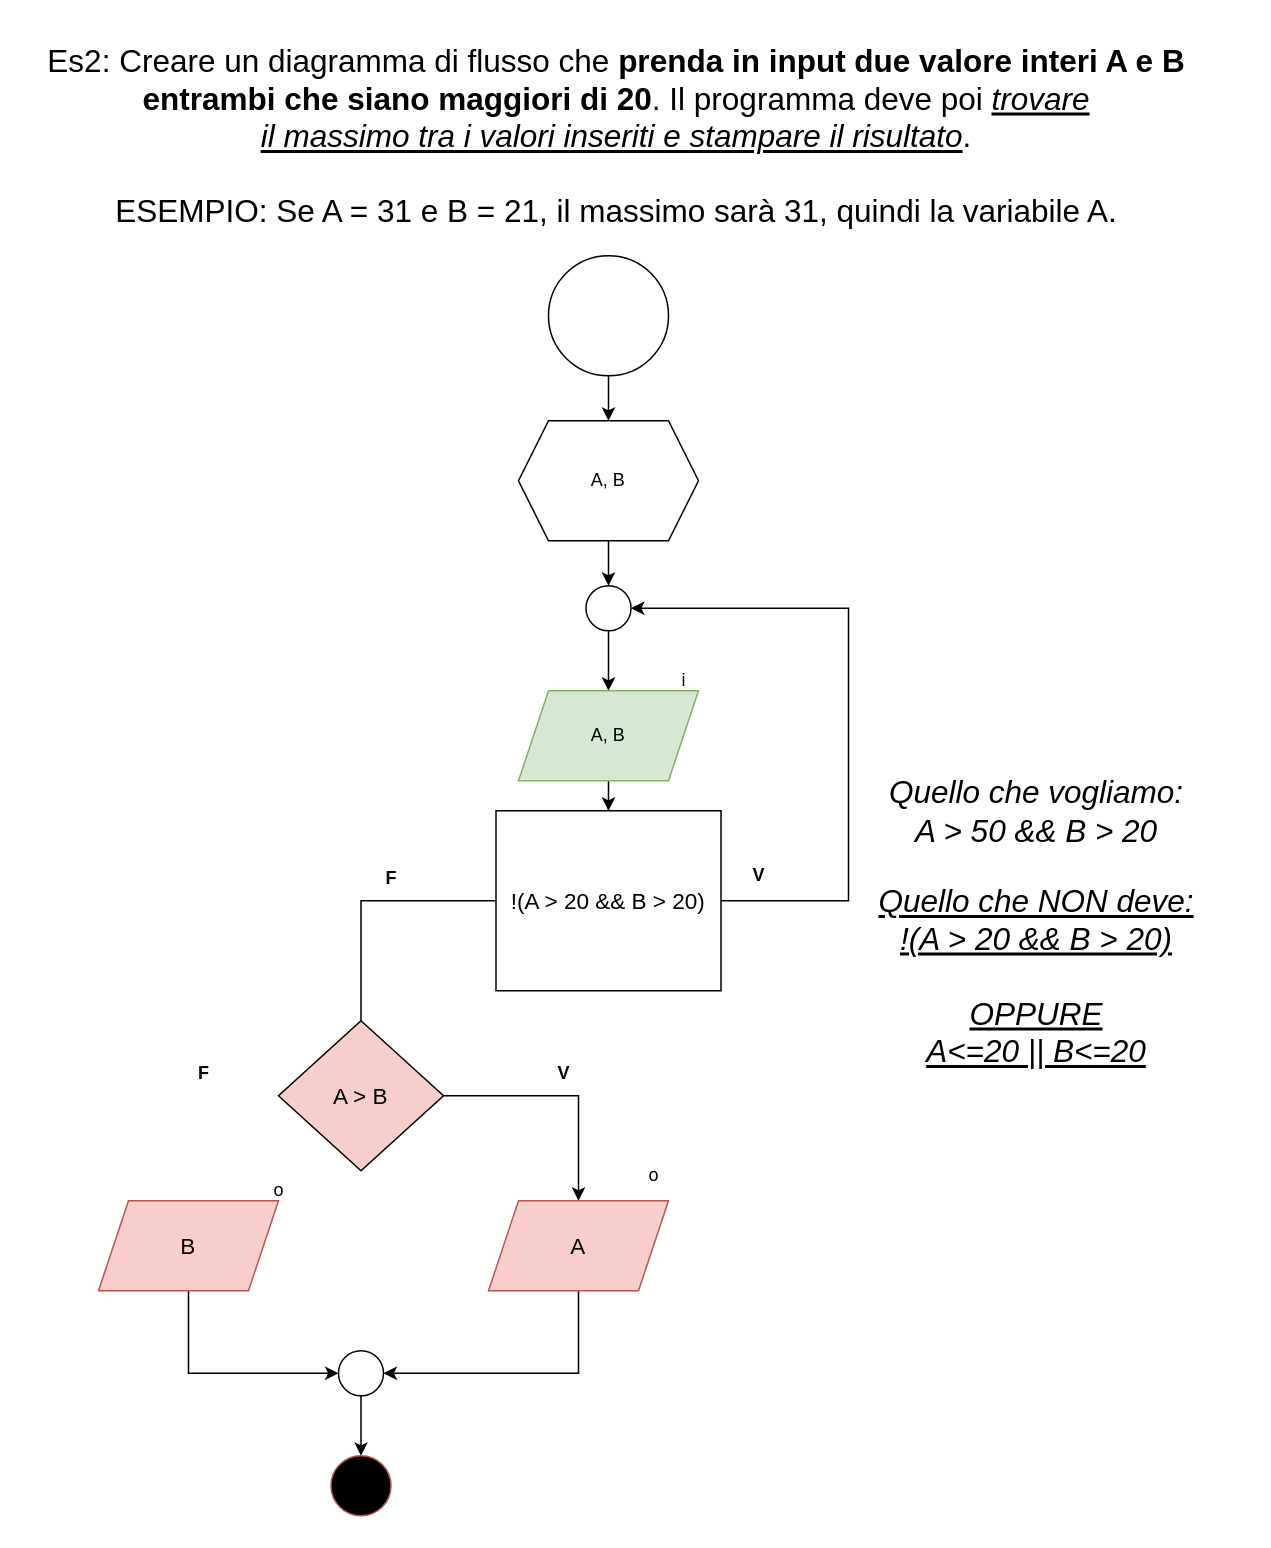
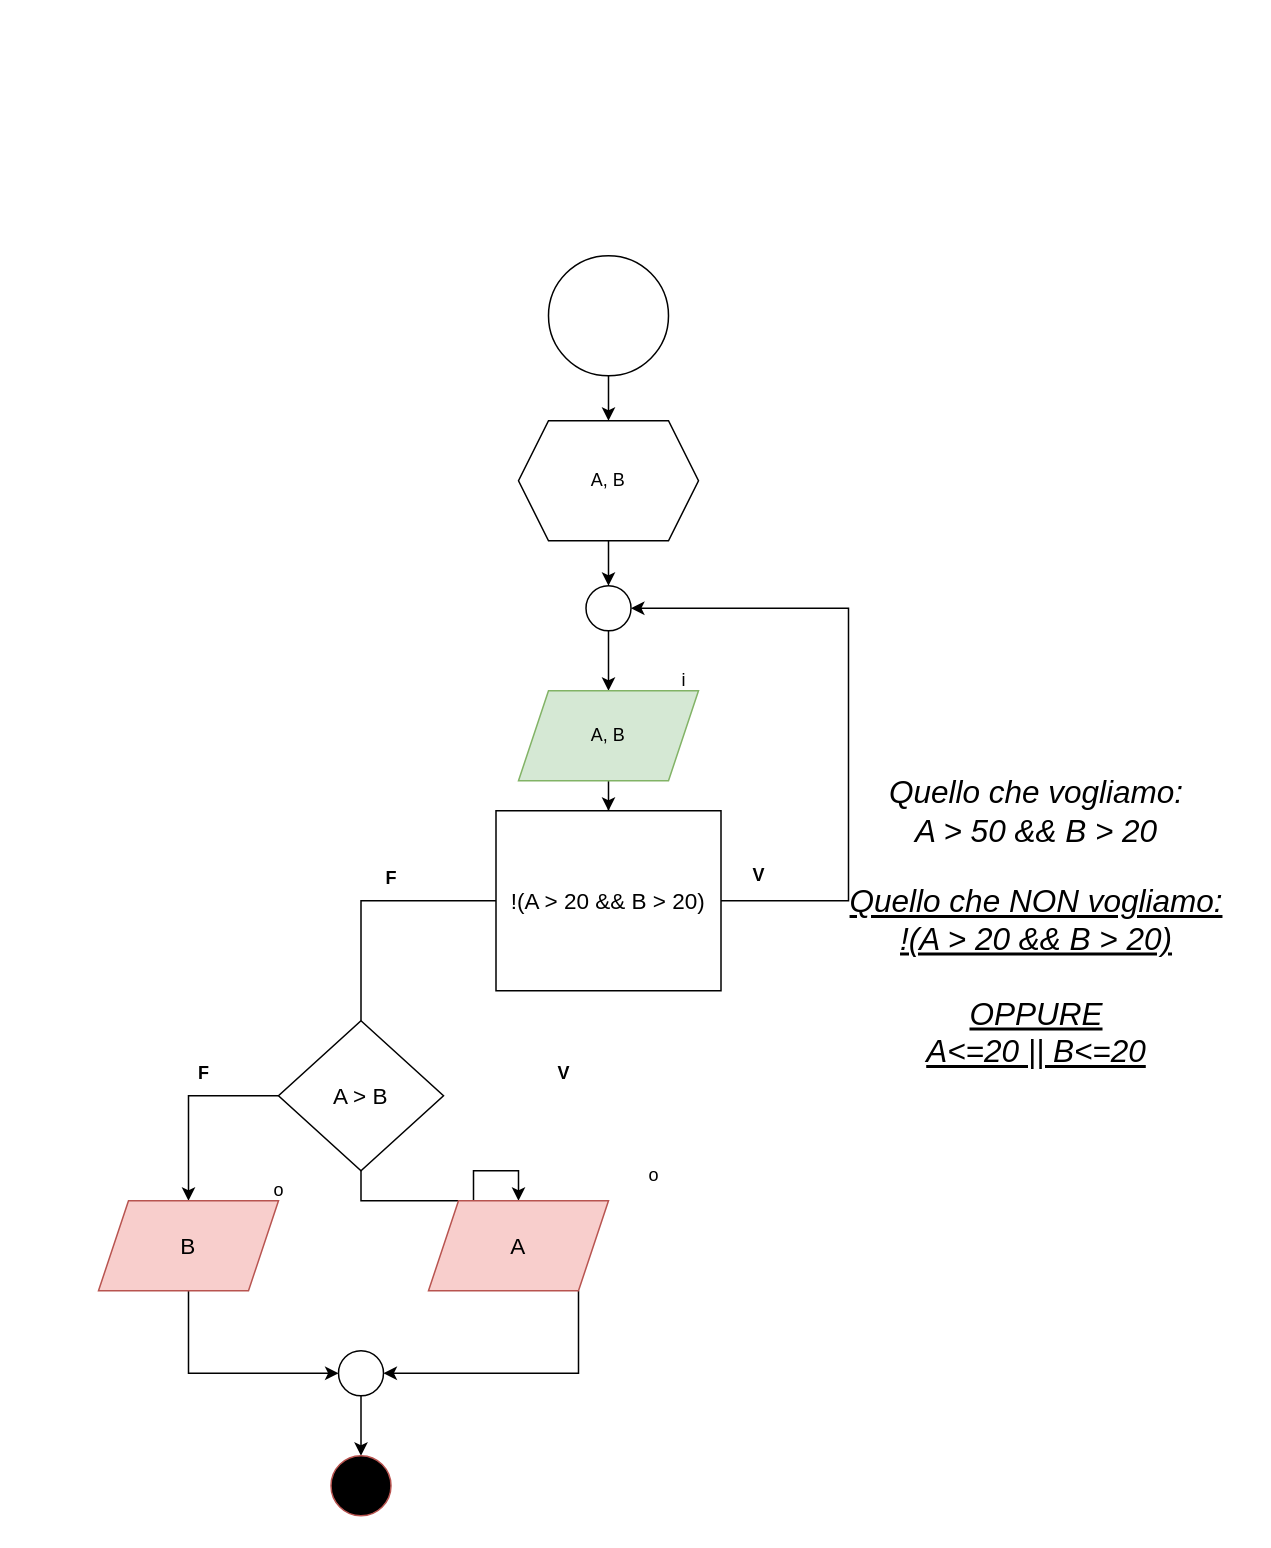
node "Es2: Creare un diagramma di flusso che prenda in input due valore interi A e B entrambi che siano maggiori di 20. Il programma deve poi trovare il massimo tra i valori inseriti e stampare il risultato. ESEMPIO: Se A = 31 e B = 21, il massimo sarà 31, quindi la variabile A.": removed
node "Quello che NON deve: !(A > 20 && B > 20) OPPURE A<=20 || B<=20": label "Quello che NON deve: !(A > 20 && B > 20) OPPURE A<=20 || B<=20" -> "Quello che NON vogliamo: !(A > 20 && B > 20) OPPURE A<=20 || B<=20"
node "A > B": fillcolor #f8cecc -> #ffffff
edge "A > B" -> "B": added
node "A": moved (578, 1246) -> (518, 1246)
